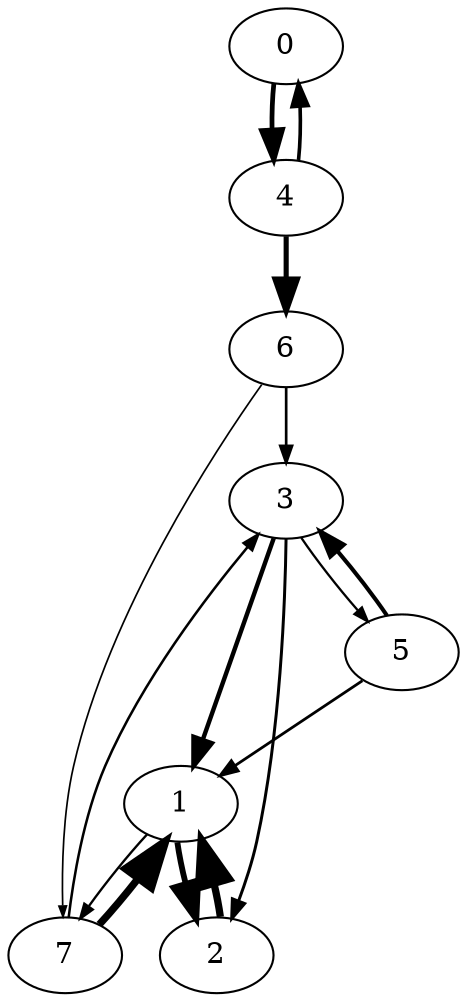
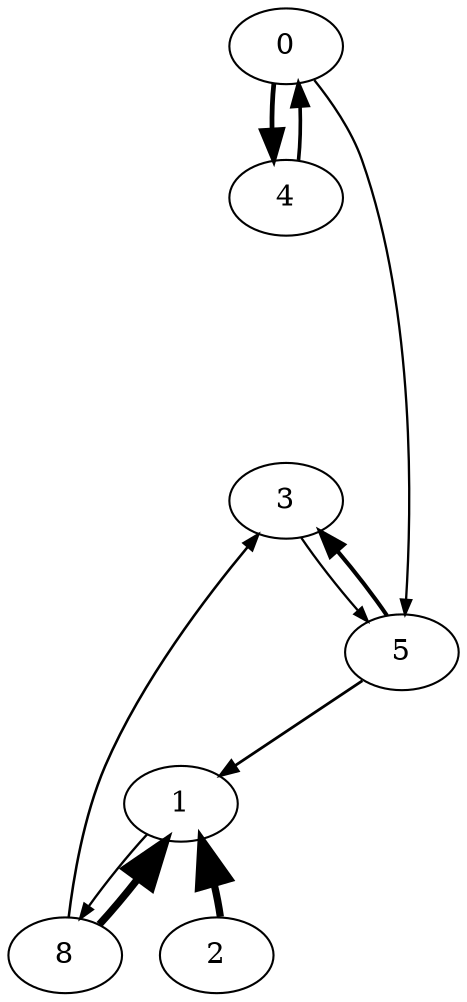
edge "0" -> "5": added
node "6": removed
edge "3" -> "1": removed
edge "3" -> "2": removed
edge "1" -> "2": removed
node "7": label "7" -> "8"
